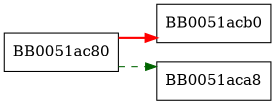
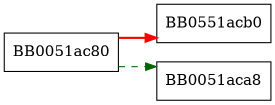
node "BB0051acb0": label "BB0051acb0" -> "BB0551acb0"
